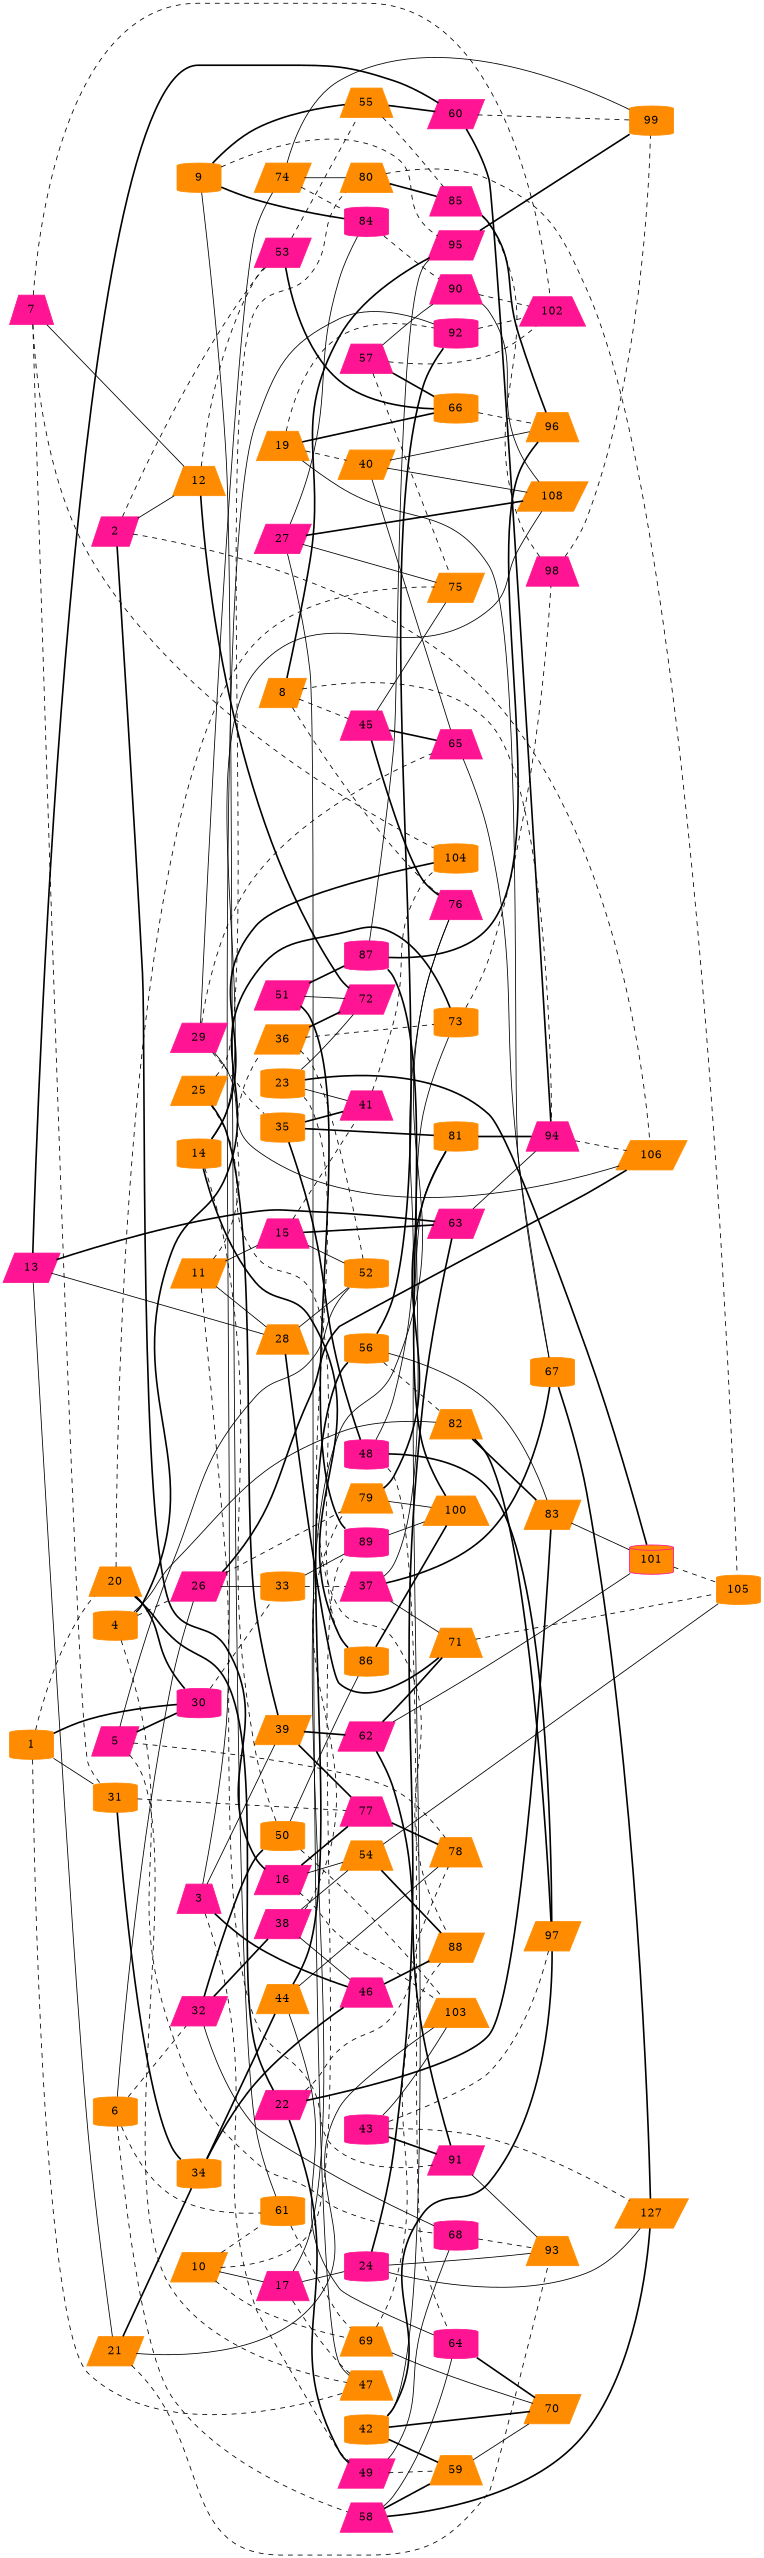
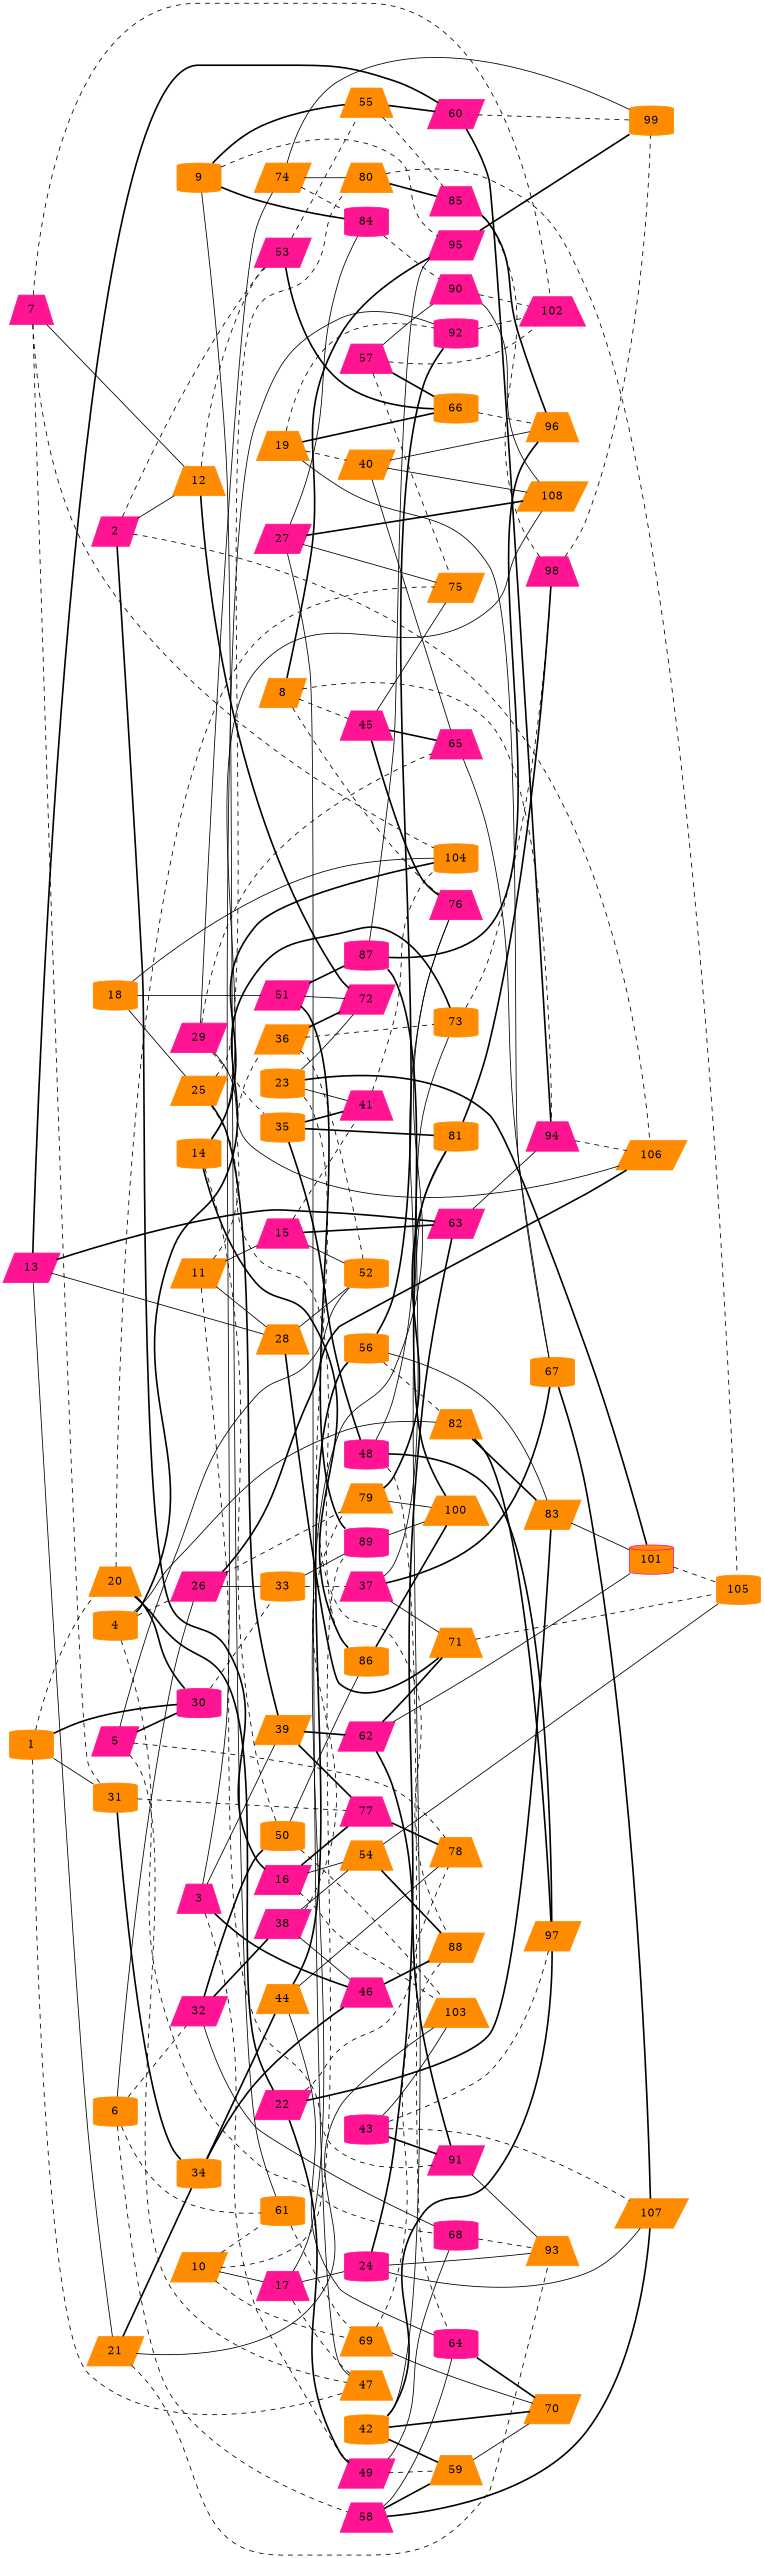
node "18": added
edge "81" -- "94": now "81" -- "98"
node "127": label "127" -> "107"
